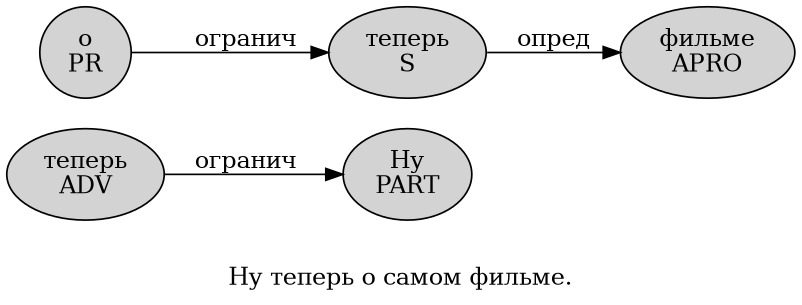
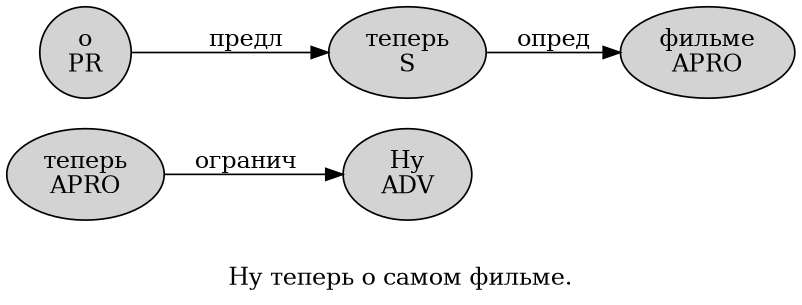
edge "о PR" -> "теперь S": label "огранич" -> "предл"
node "теперь ADV": label "теперь ADV" -> "теперь APRO"
node "Ну PART": label "Ну PART" -> "Ну ADV"
